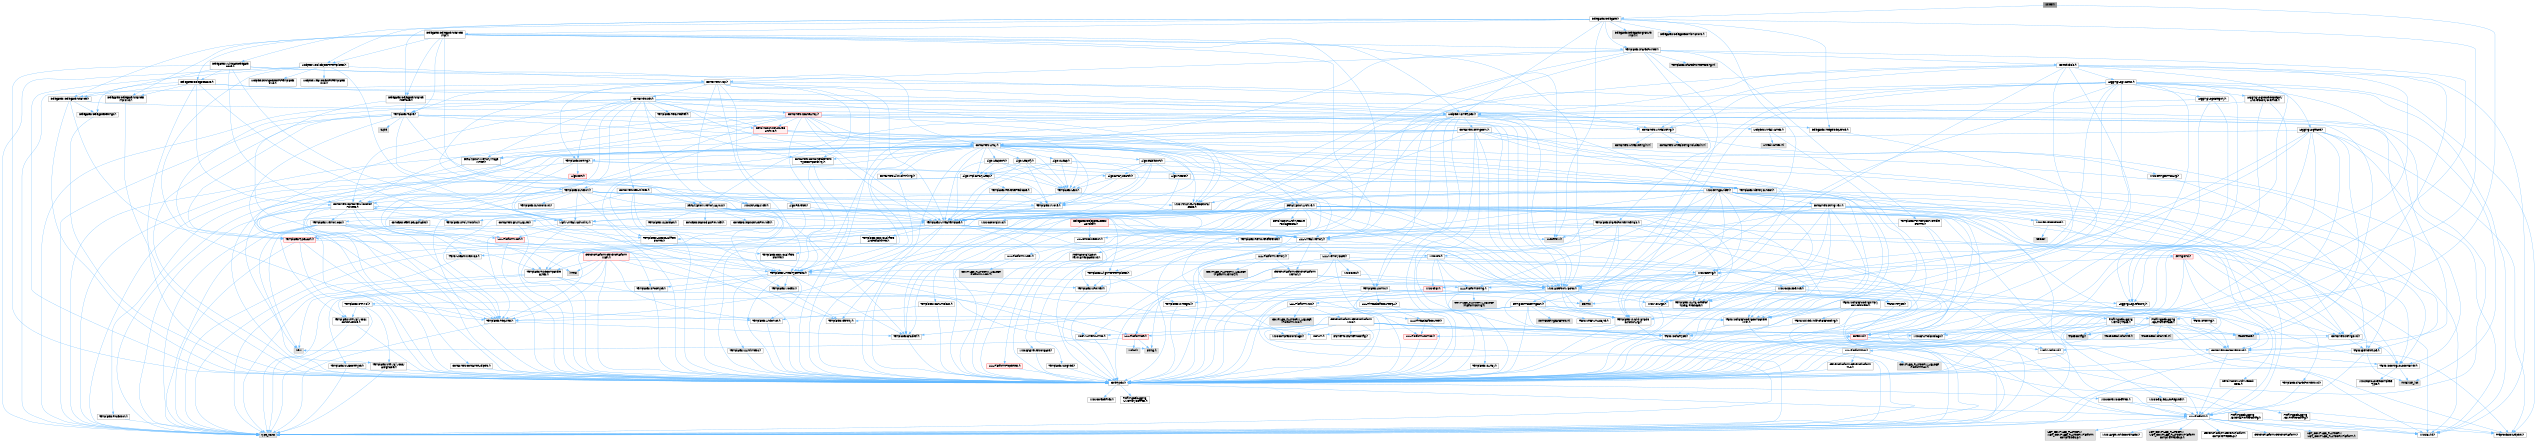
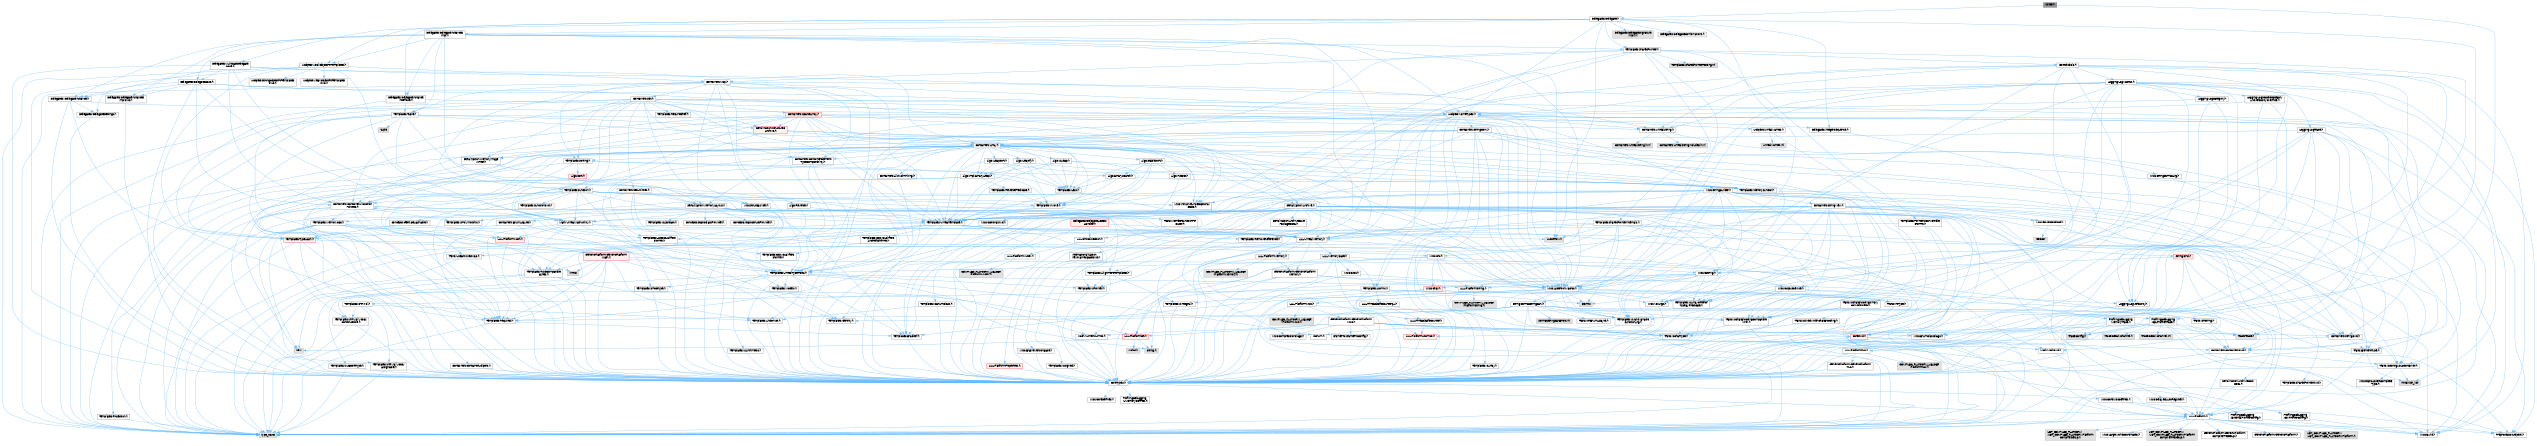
node "Traits/MemberFunctionPtr Outer.h": added
edge "Misc/CString.h" -> "Traits/IsCharEncodingCompatible With.h": now "String/FormatStringSan.h" -> "Traits/IsCharEncodingCompatible With.h"
